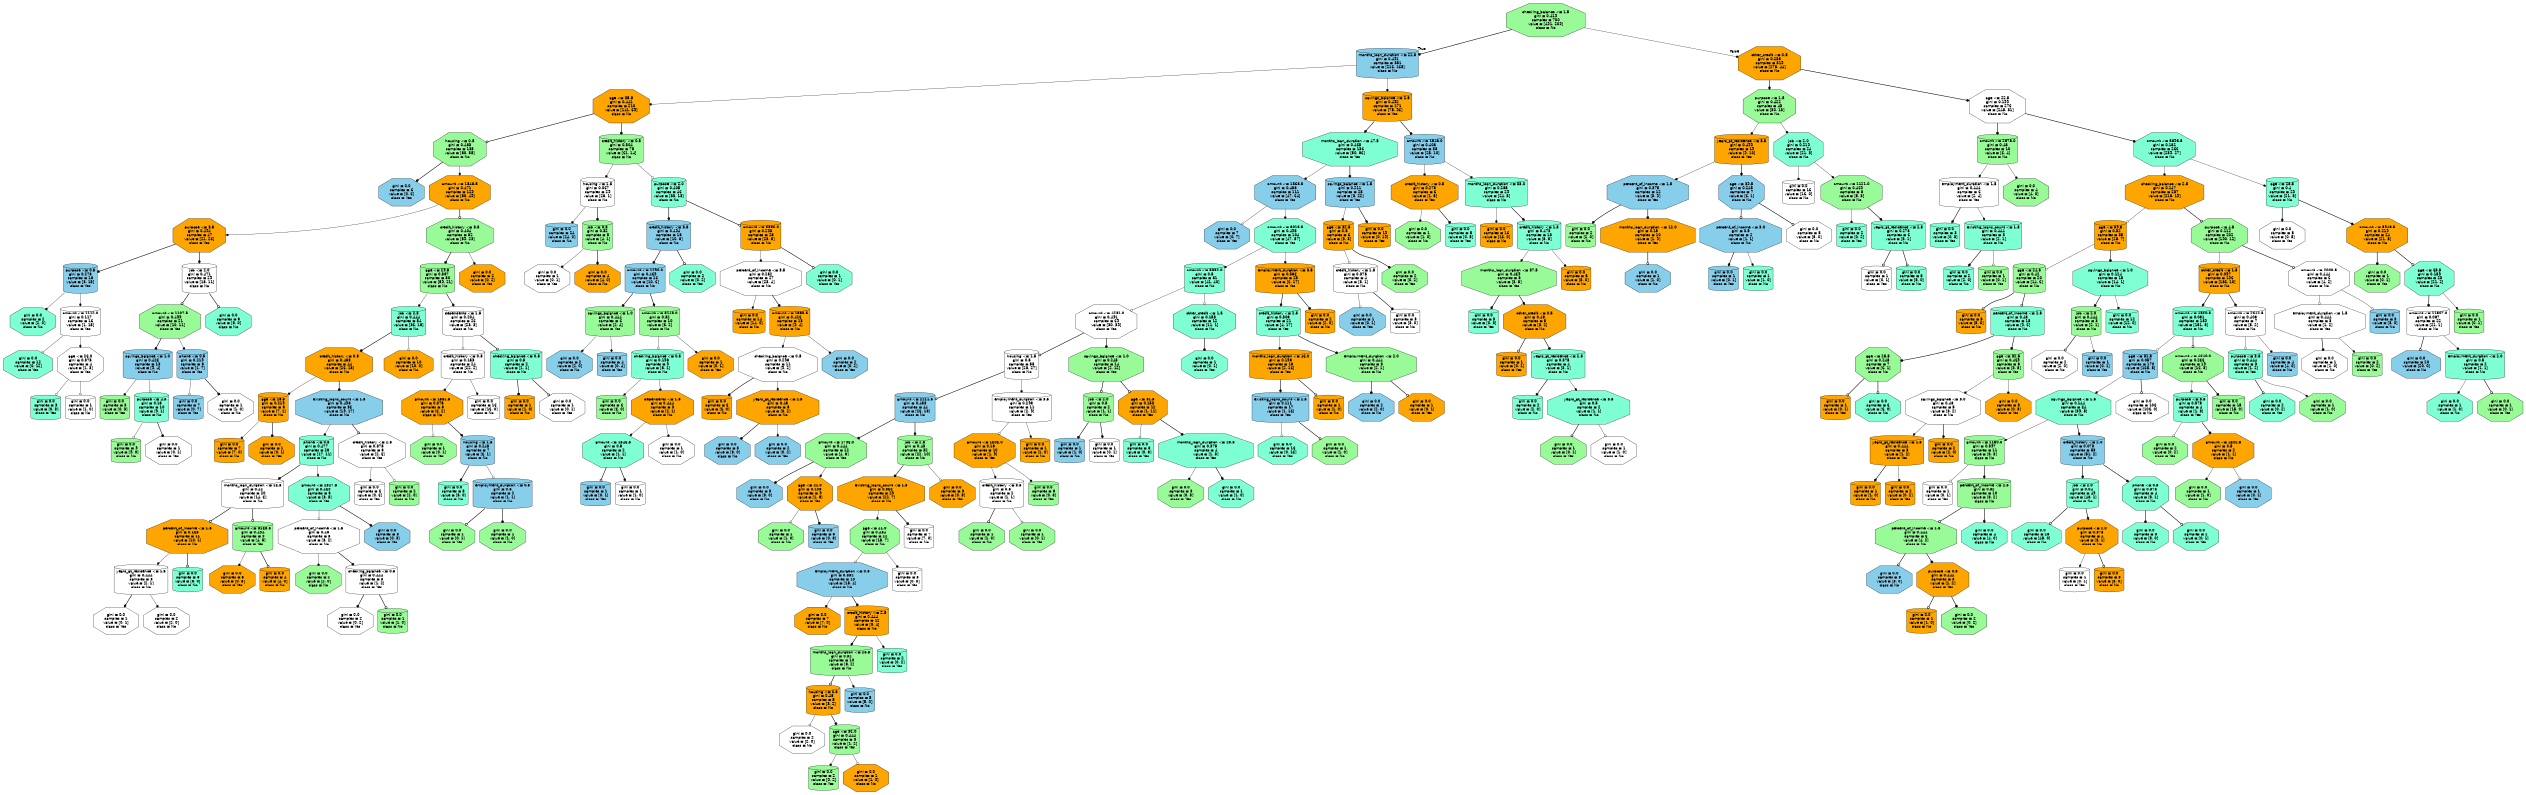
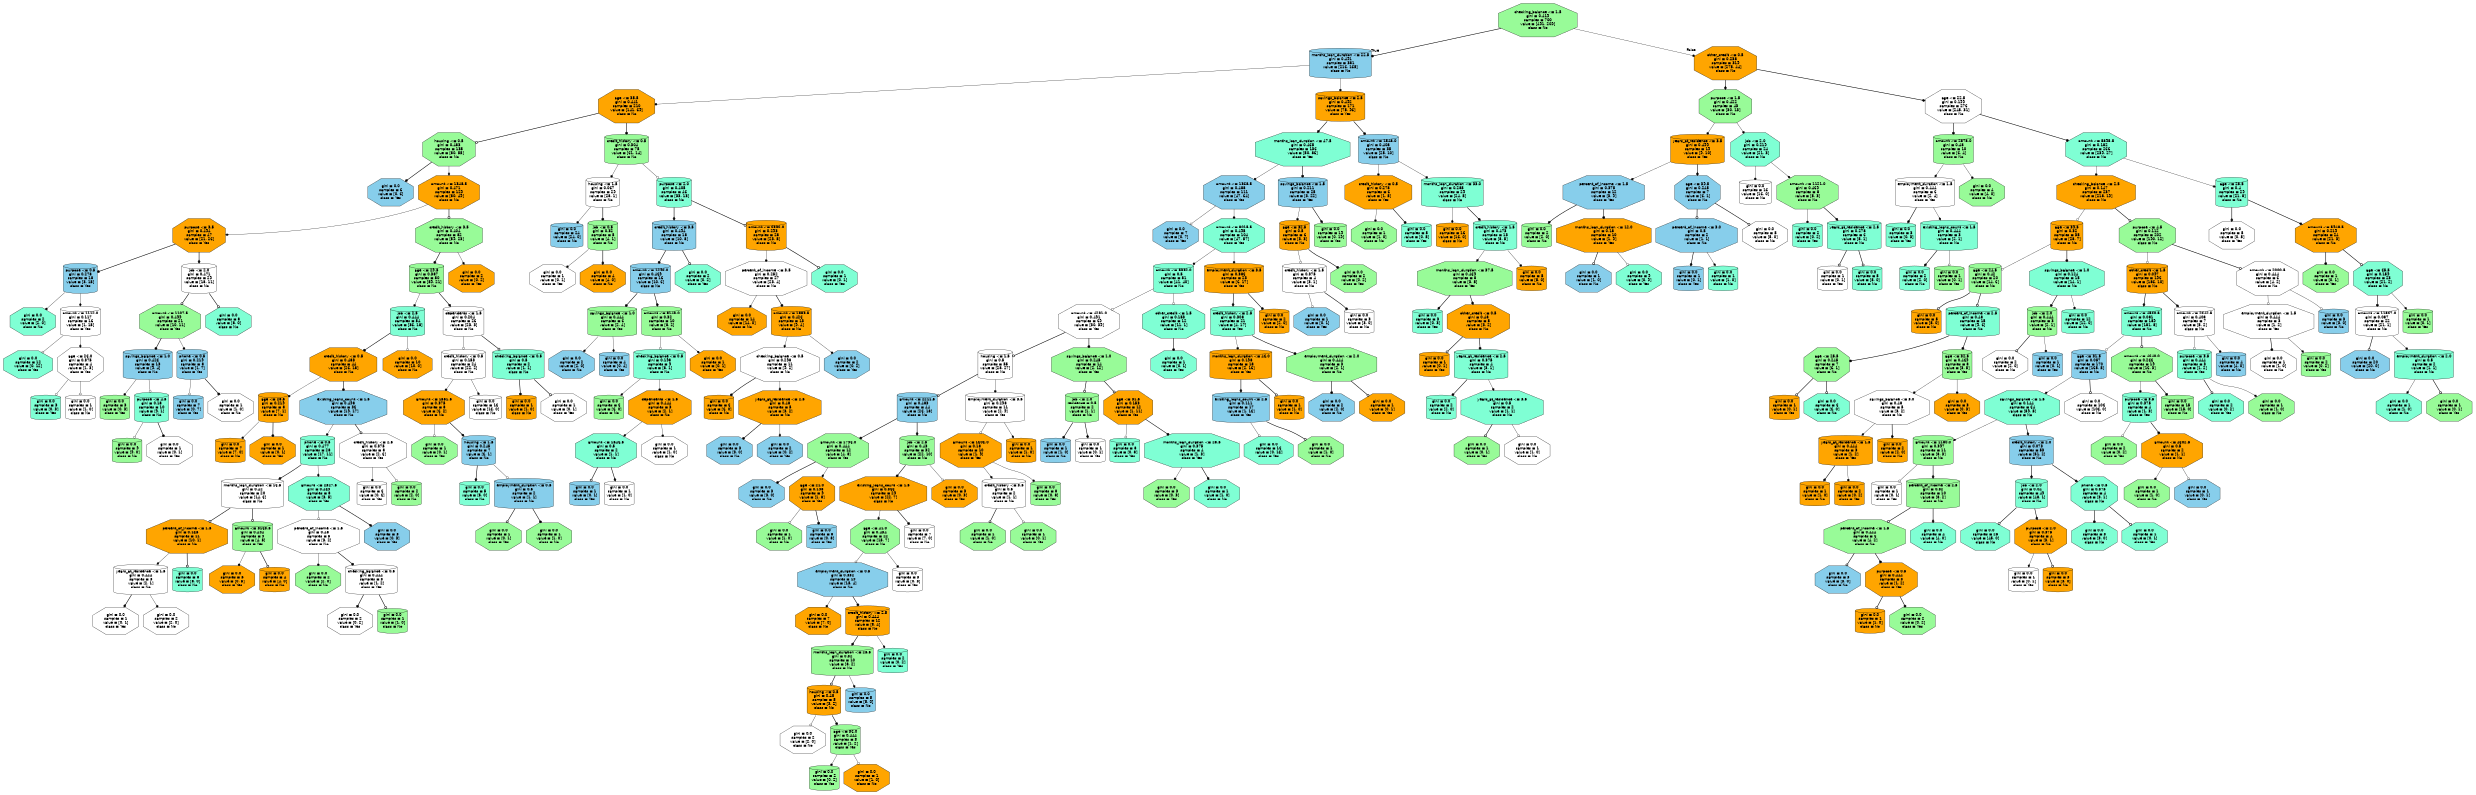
node "gini = 0.0 samples = 19 value = [0, 19] class = Yes": fillcolor orange -> palegreen
node "gini = 0.0 samples = 9 value = [0, 9] class = Yes": added
node "gini = 0.0 samples = 14 value = [14, 0] class = No": shape cylinder -> octagon
node "job <= 2.0 gini = 0.5 samples = 2 value = [1, 1] class = No": label "job <= 2.0 gini = 0.5 samples = 2 value = [1, 1] class = No" -> "job <= 2.0 residence = 0.5 samples = 2 value = [1, 1] class = No"
